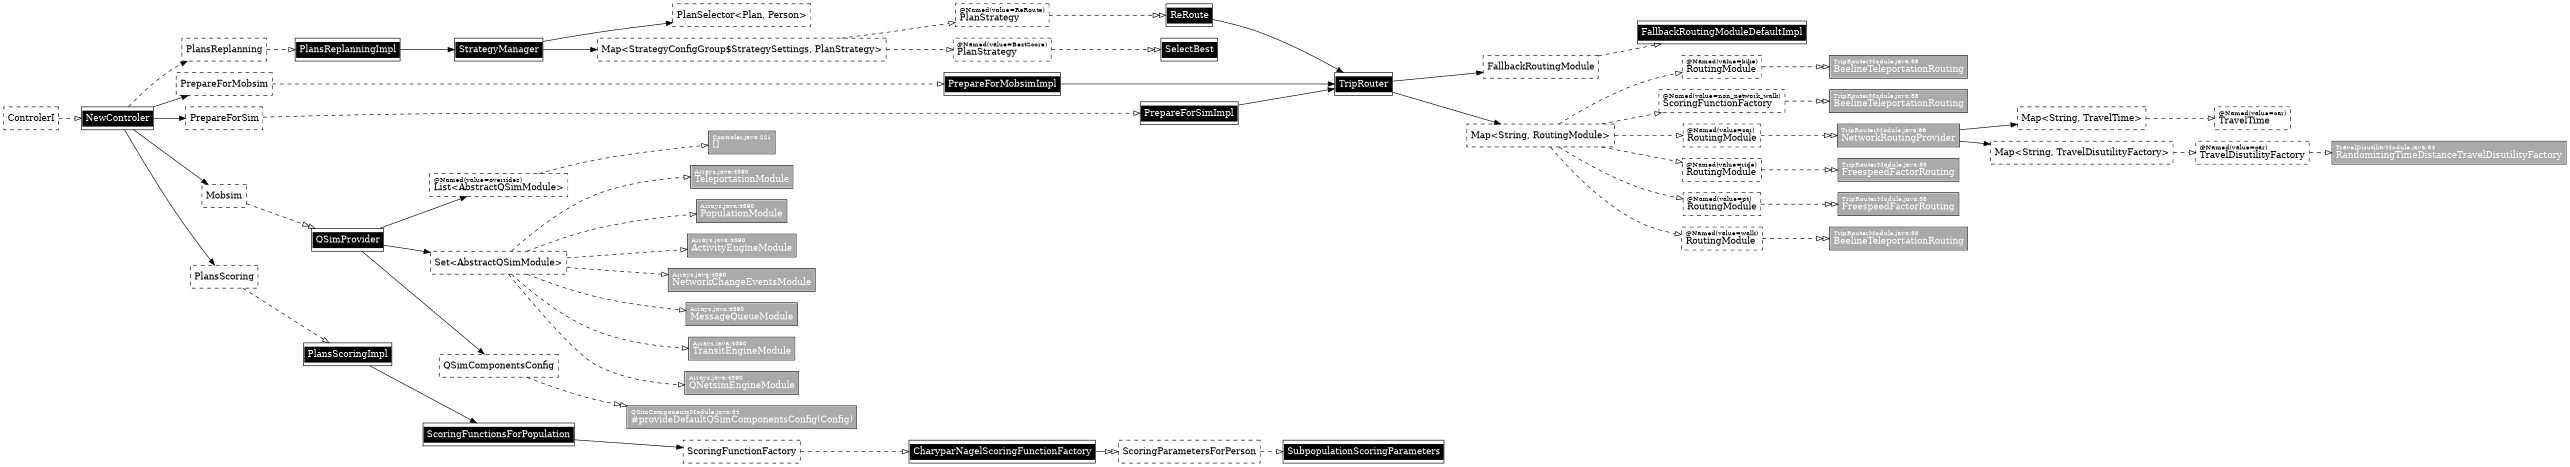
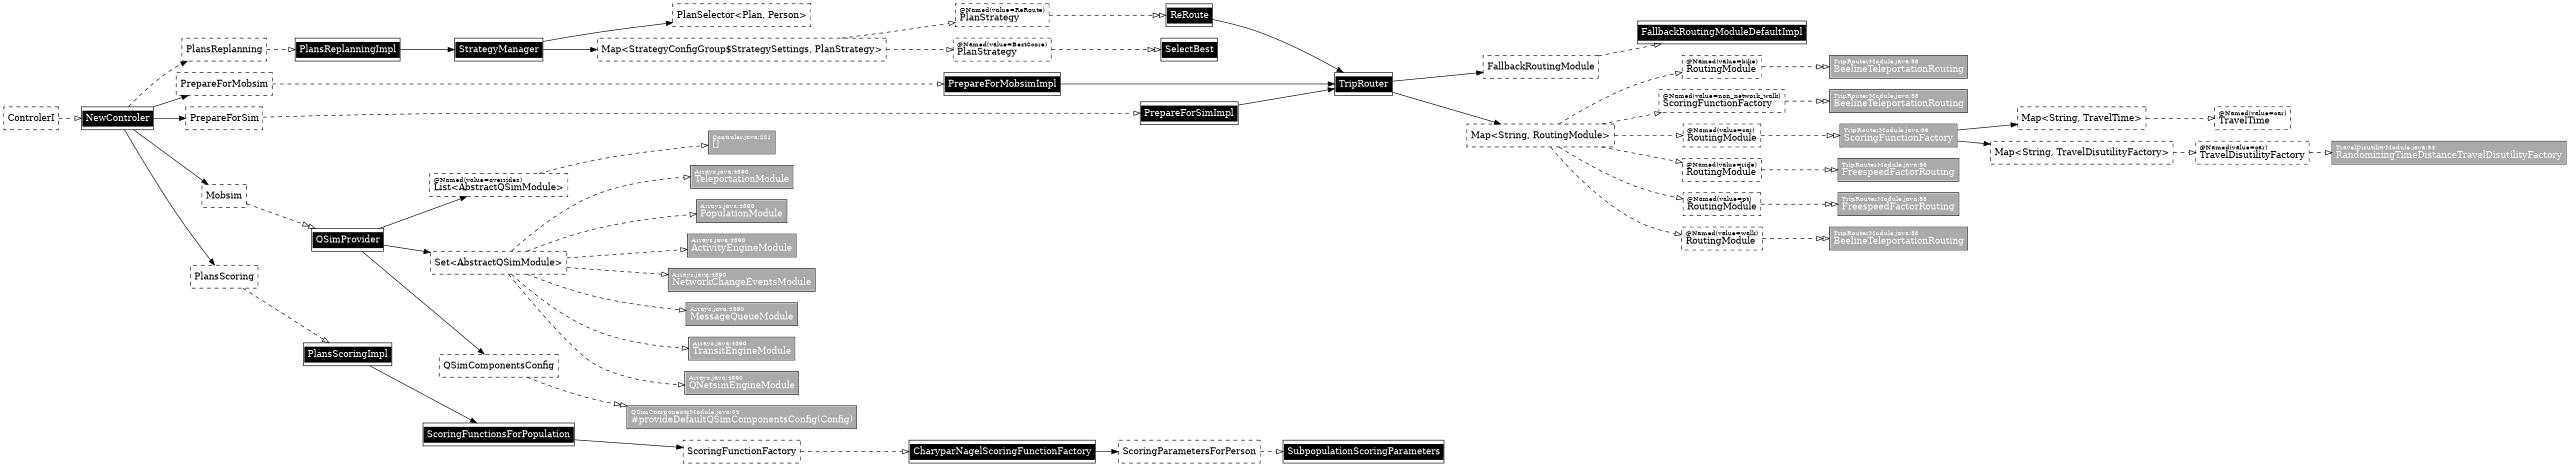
node "TripRouterModule.java:66": text "NetworkRoutingProvider" -> "ScoringFunctionFactory"
edge "CharyparNagelScoringFunctionFactory" -> "ScoringParametersForPerson": arrowhead onormalonormal -> normal
